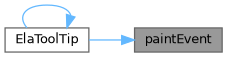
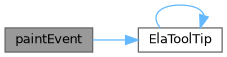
edge "ElaToolTip" -> "paintEvent": reversed
